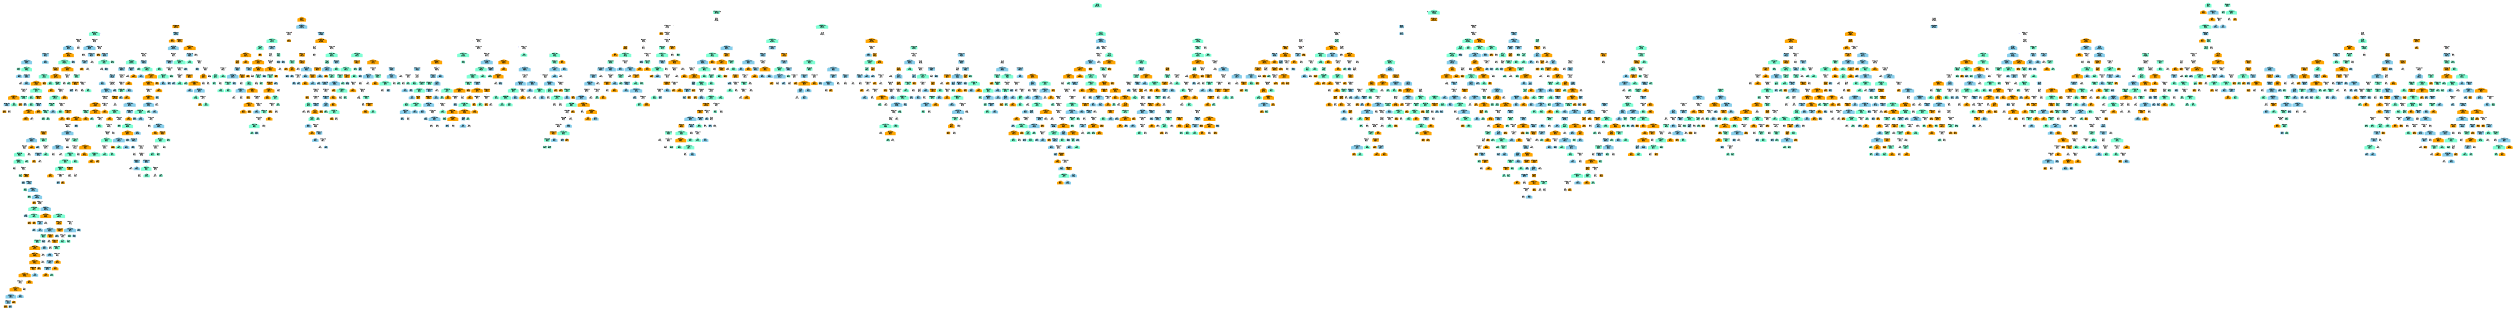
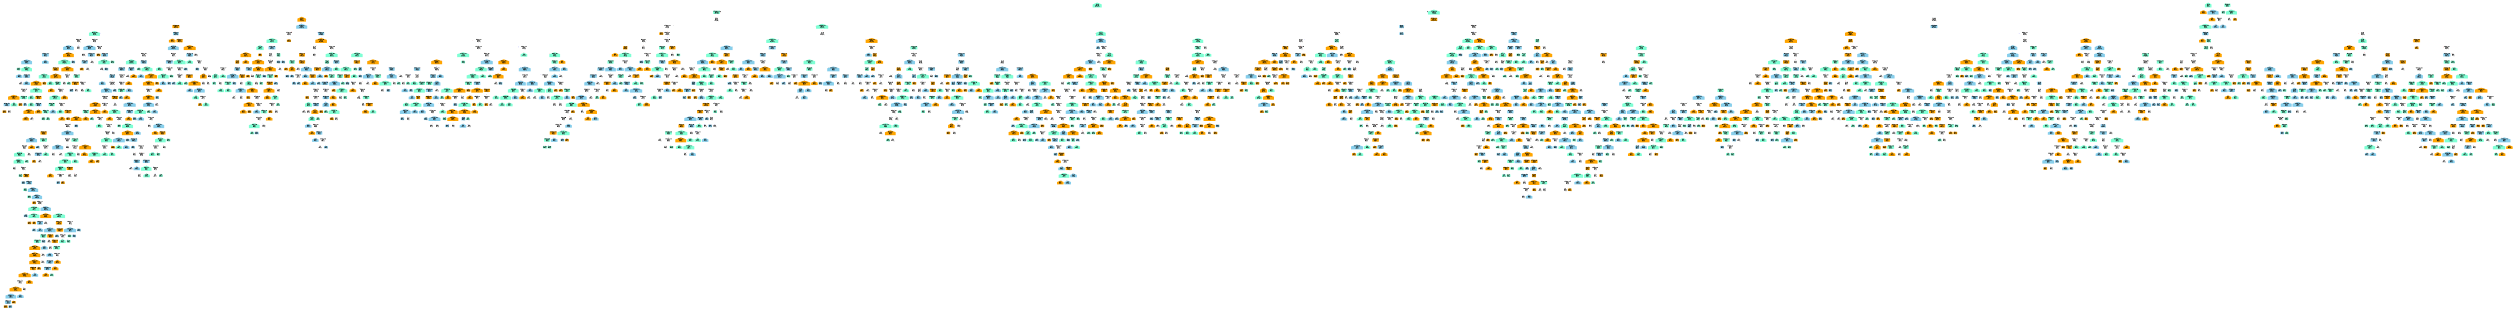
node "TotalCharges <= 985.0 gini = 0.32 samples = 5 value = [4, 1]": fillcolor skyblue -> white
